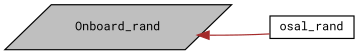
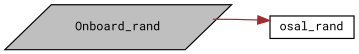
edge "osal_rand" -> "Onboard_rand": reversed
